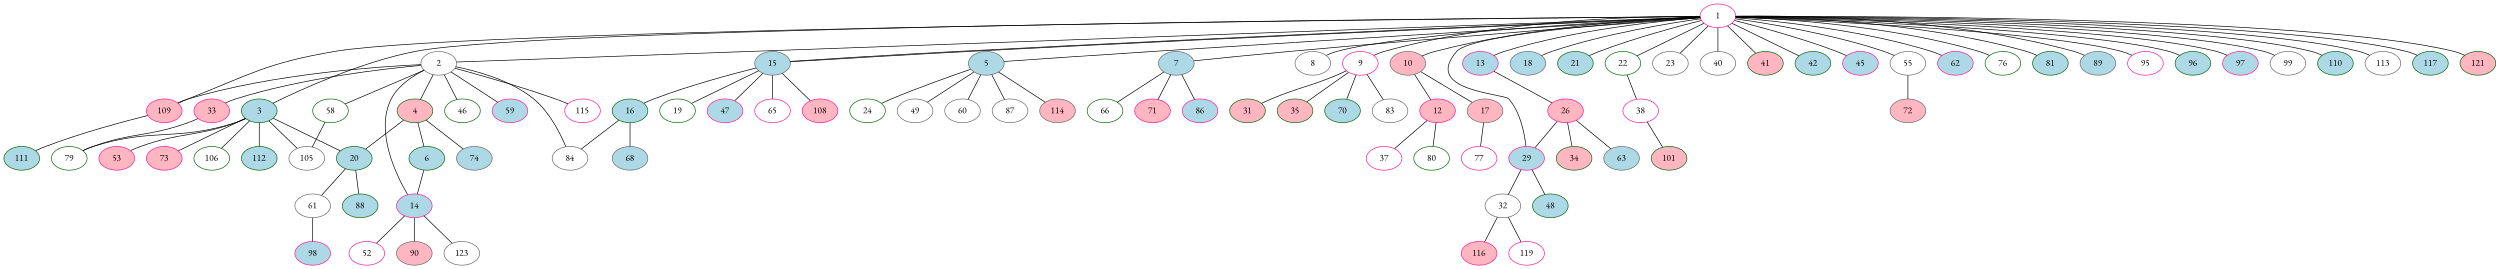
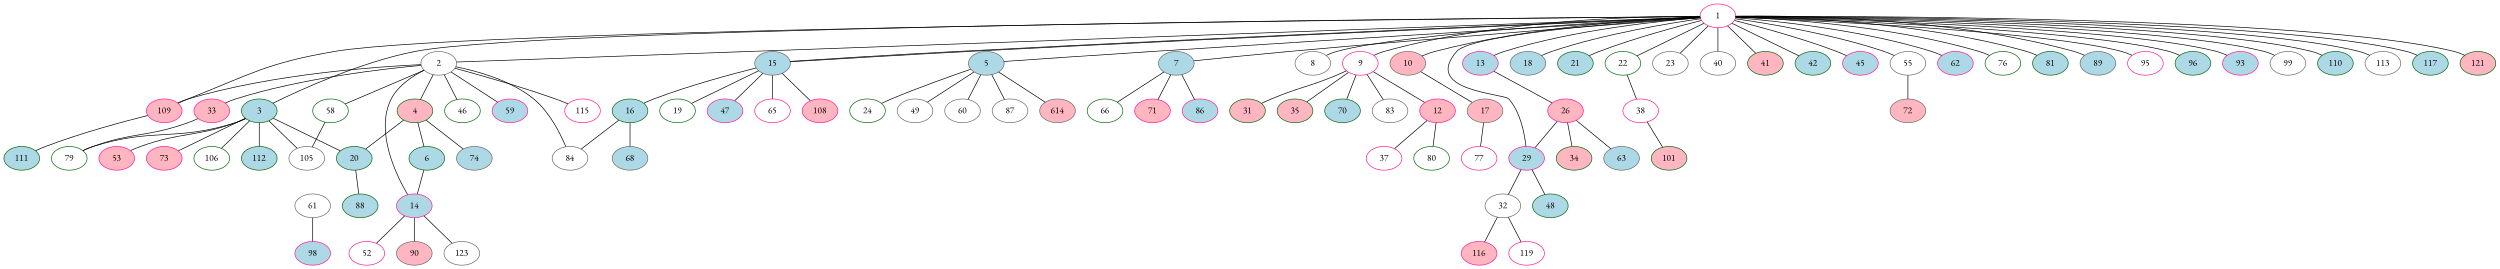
node "97": label "97" -> "93"
edge "10" -- "12": now "9" -- "12"
node "114": label "114" -> "614"
edge "20" -- "61": removed
